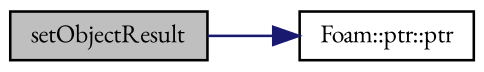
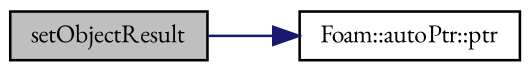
node "Foam::ptr::ptr": label "Foam::ptr::ptr" -> "Foam::autoPtr::ptr"
